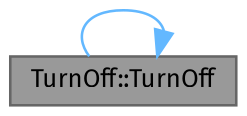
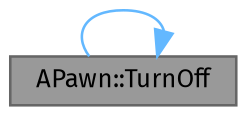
node "TurnOff::TurnOff": label "TurnOff::TurnOff" -> "APawn::TurnOff"
